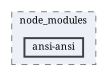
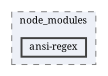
node "ansi-ansi": label "ansi-ansi" -> "ansi-regex"
